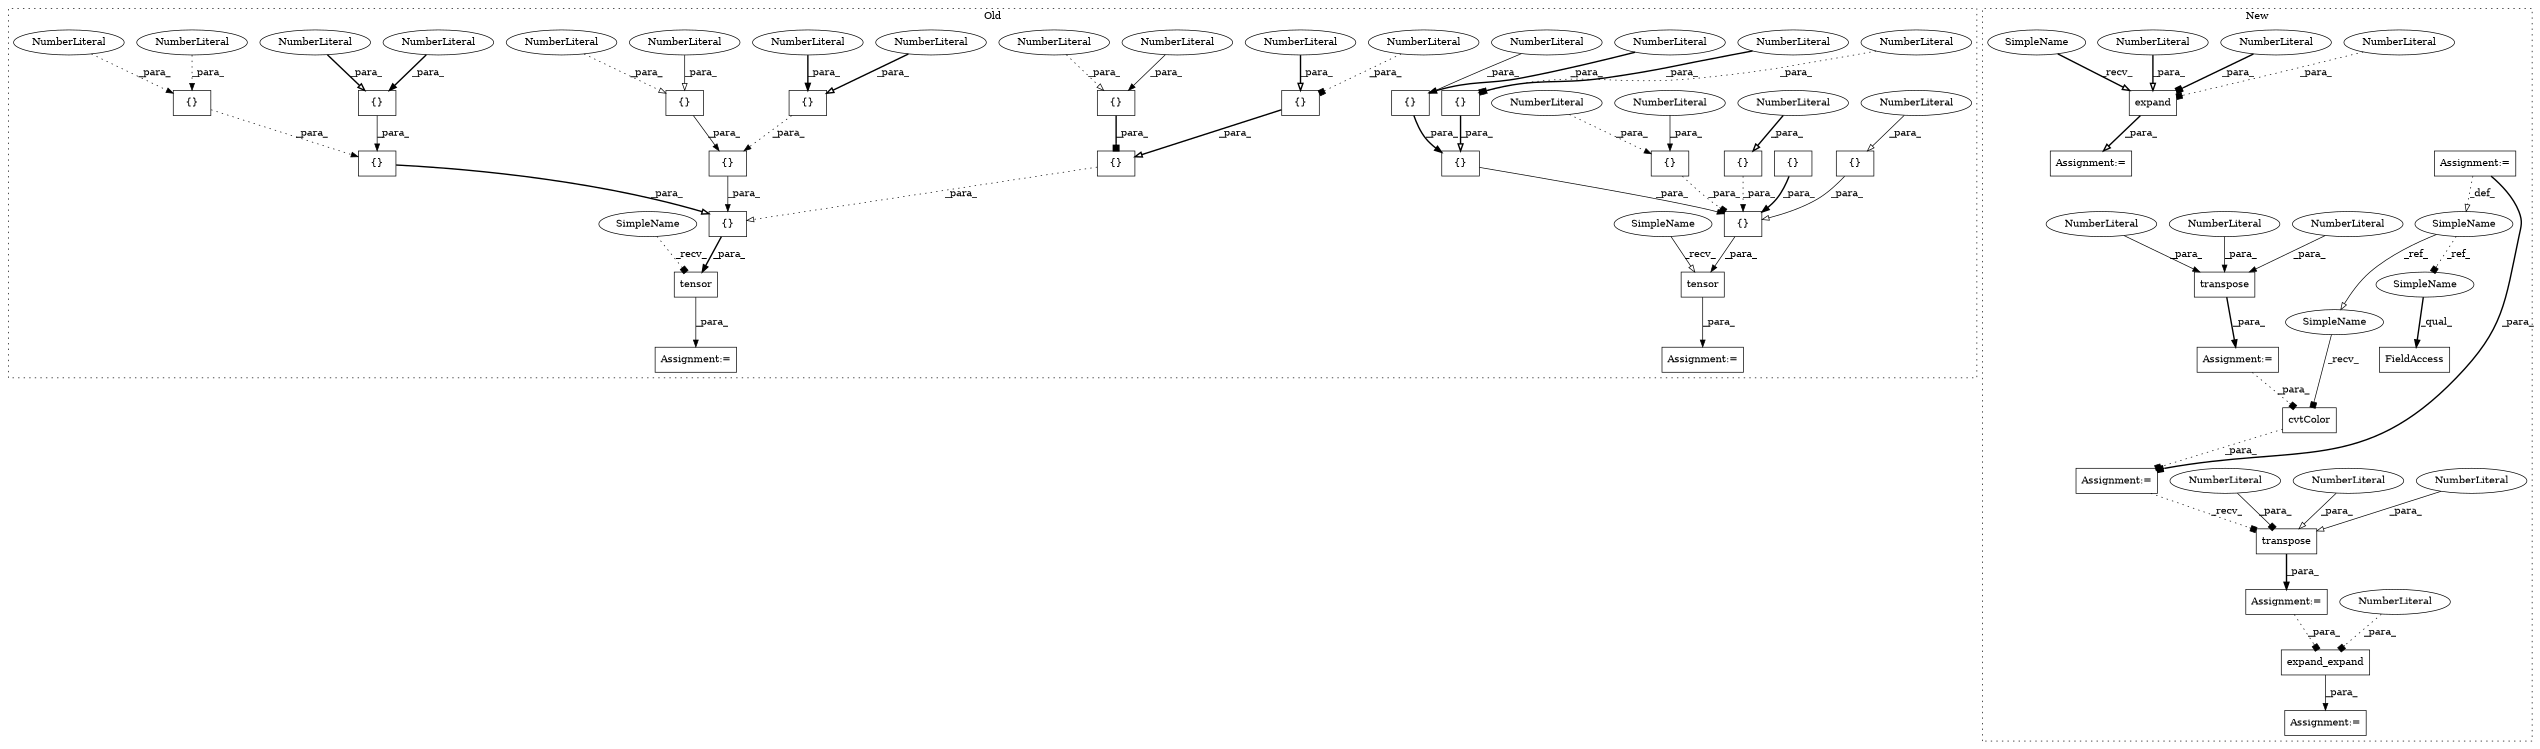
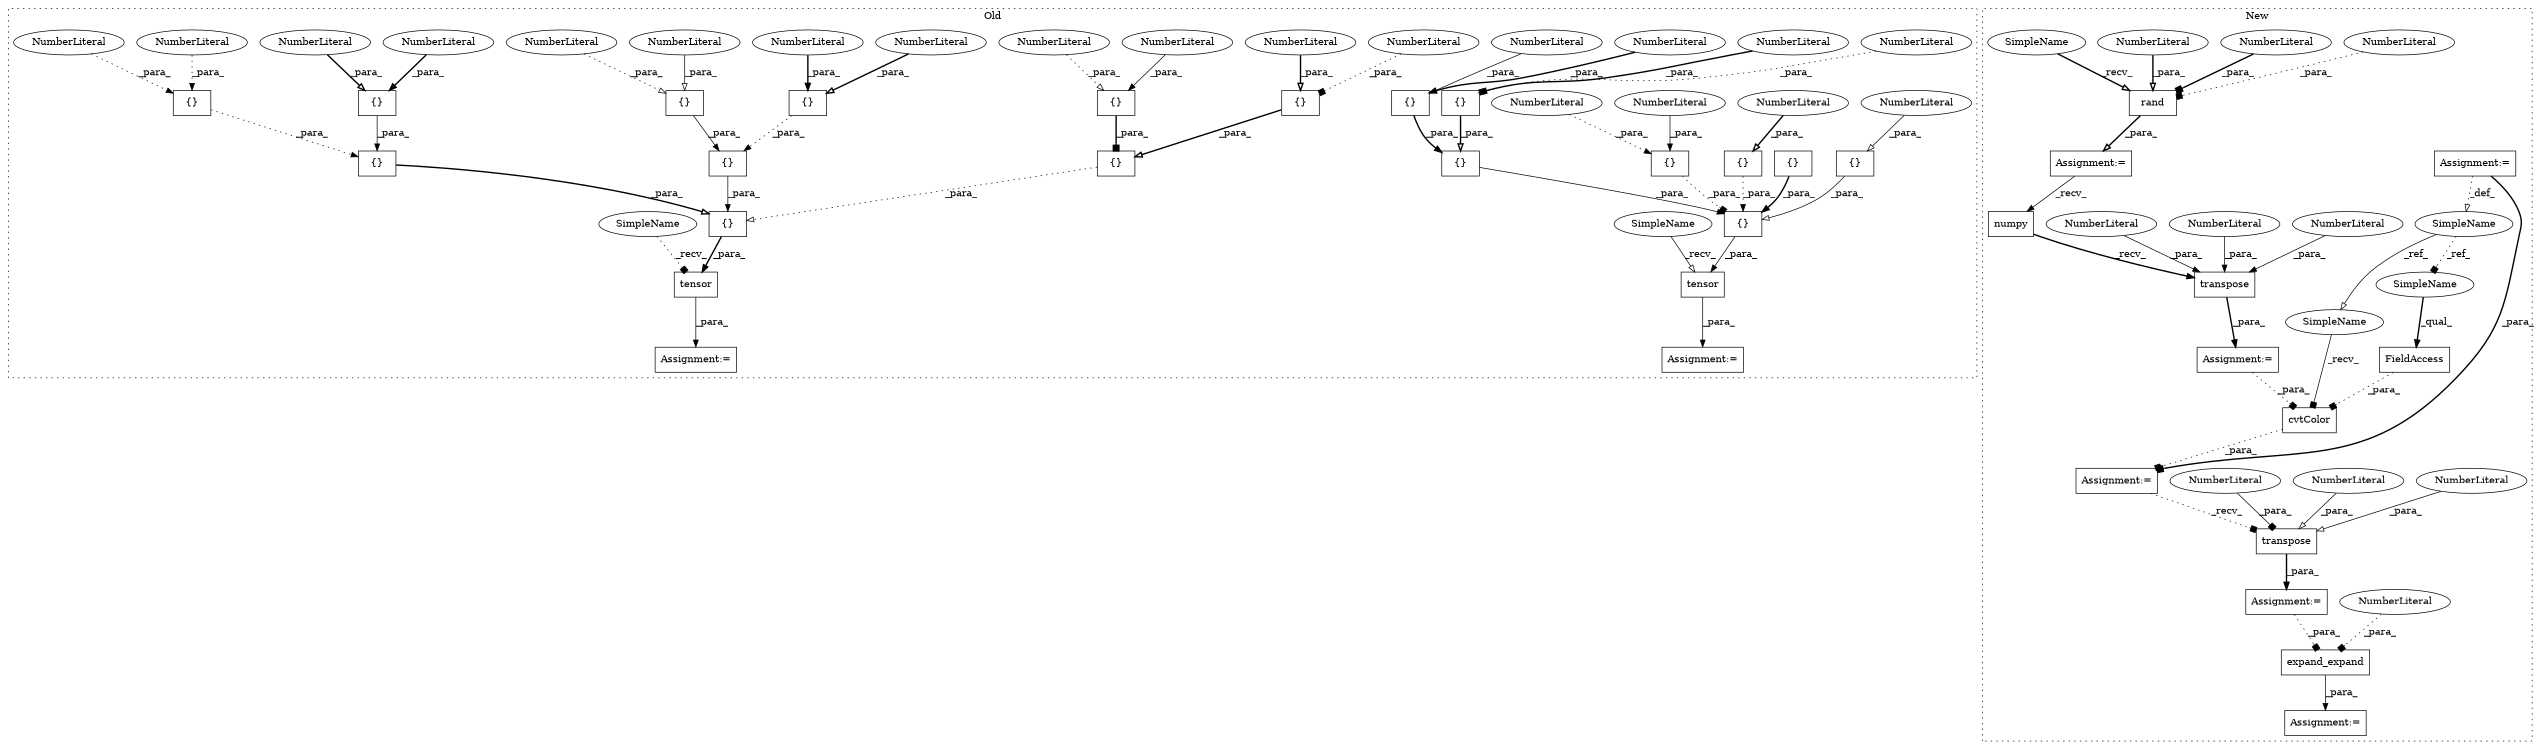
node "expand": label "expand" -> "rand"
node "numpy": added
edge "FieldAccess" -> "cvtColor": added, label "_para_"
